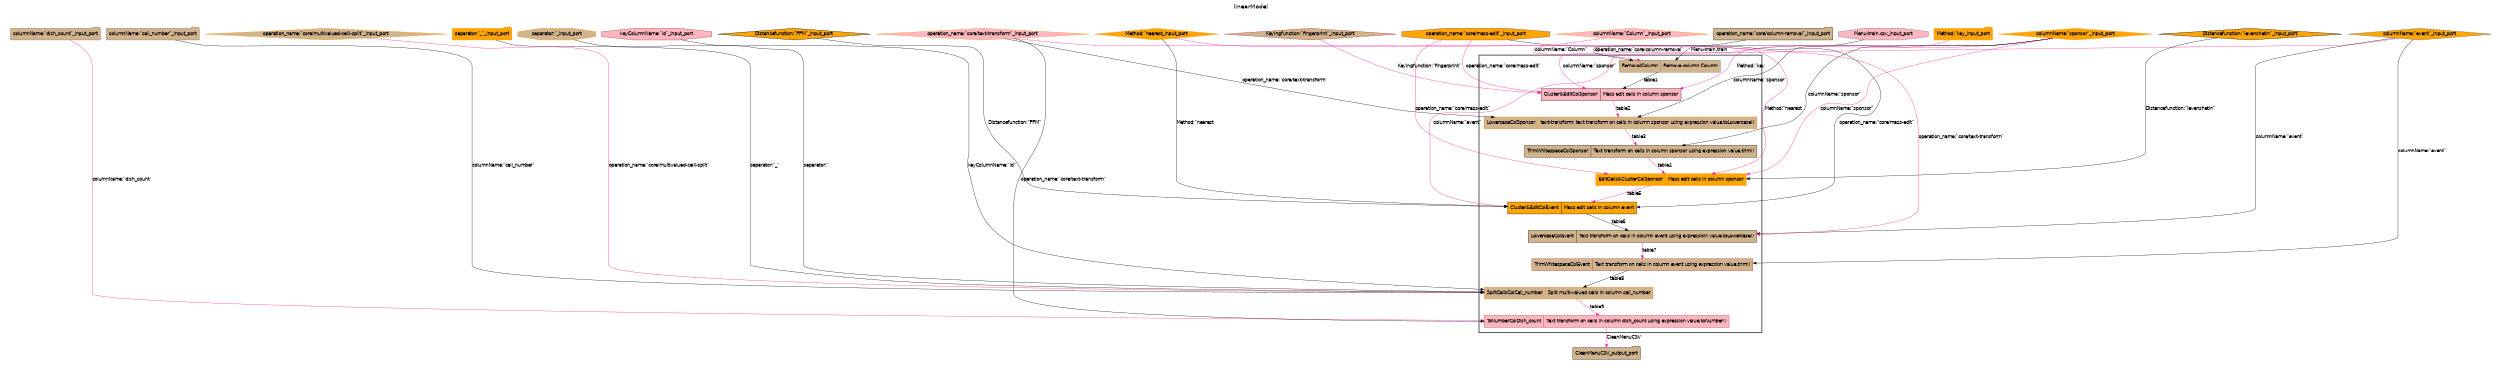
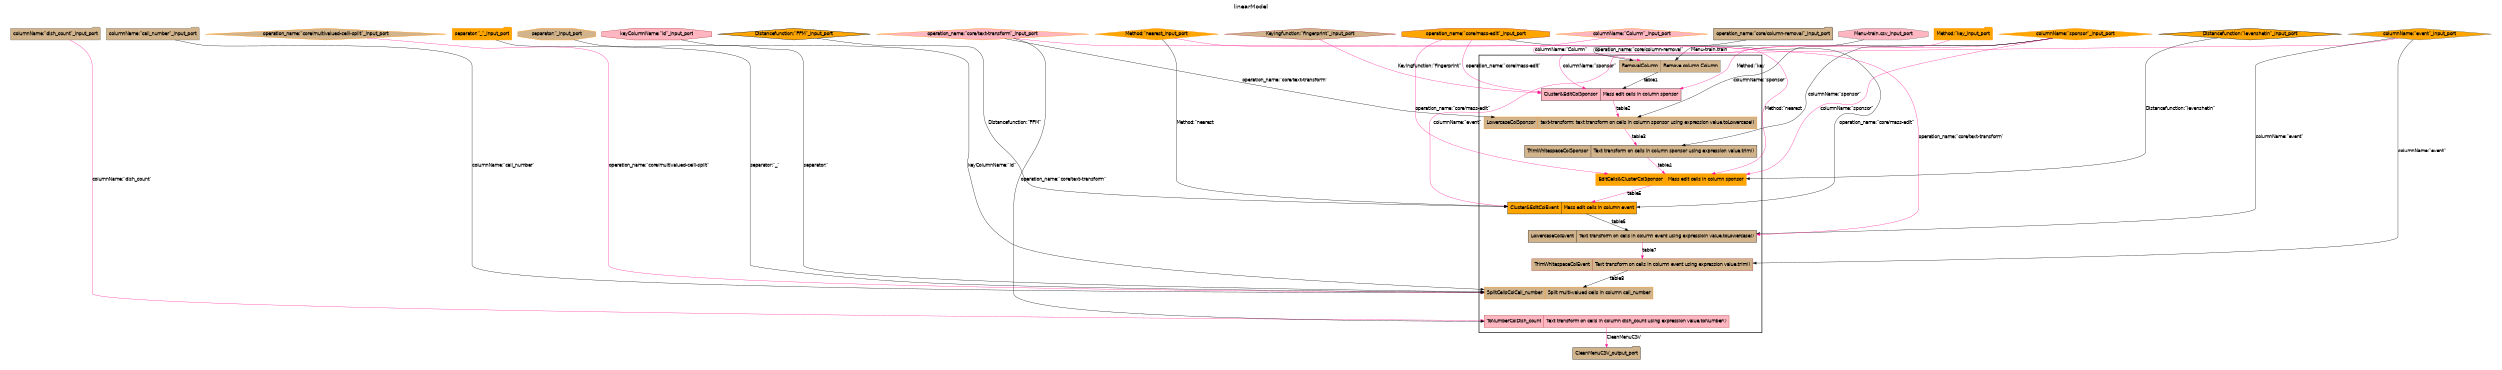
edge "SplitCellsColCall_number" -> "ToNumberColDish_count": removed, label "table9"
